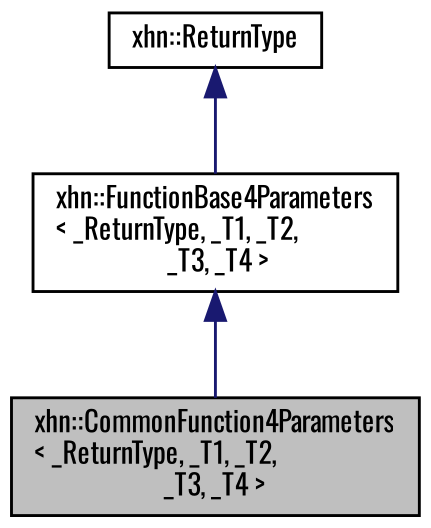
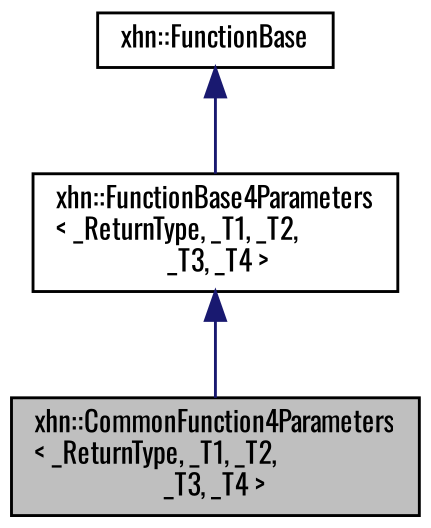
node "xhn::ReturnType": label "xhn::ReturnType" -> "xhn::FunctionBase"
